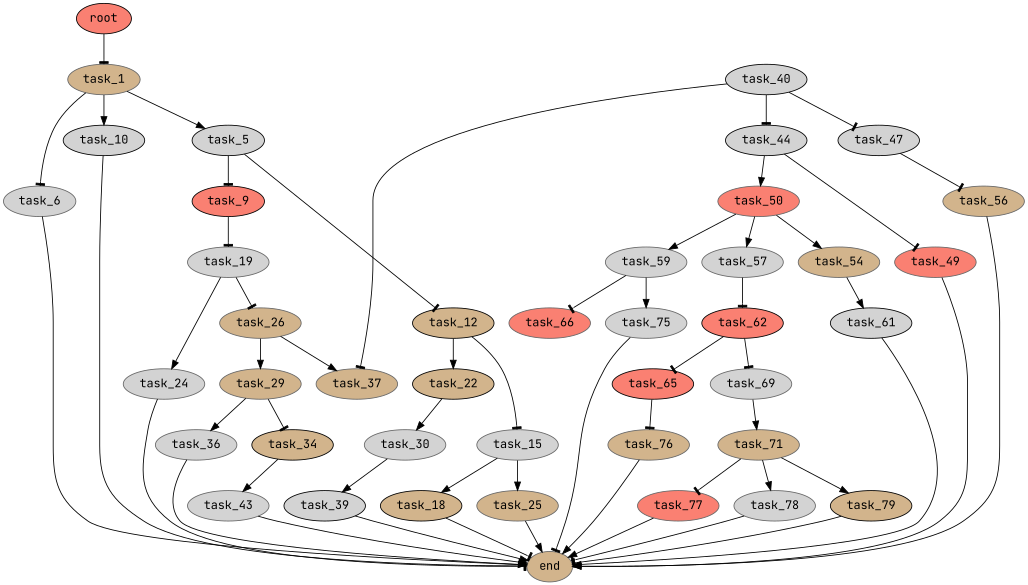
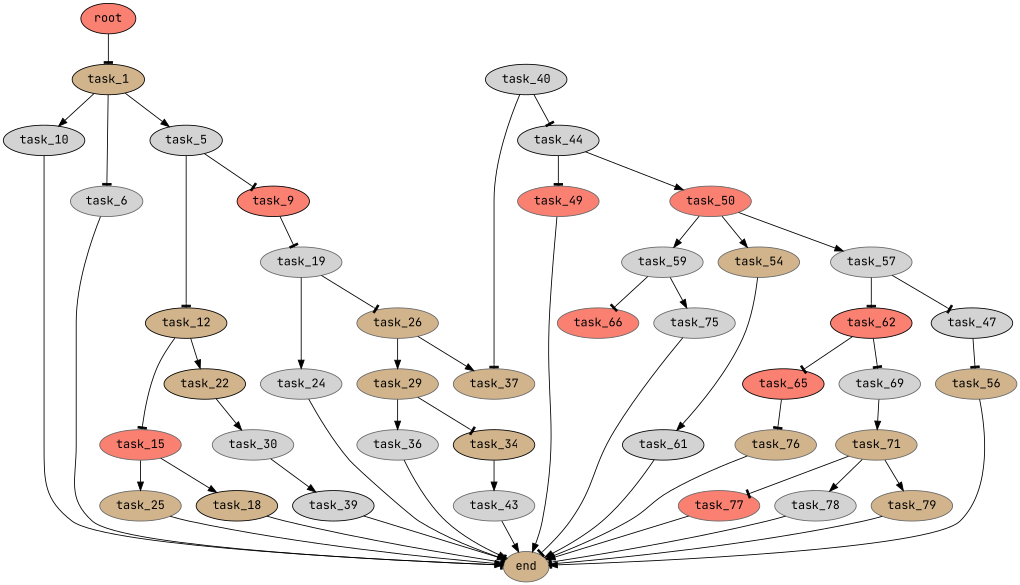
node "task_1": color gray40 -> black
edge "task_40" -> "task_47": now "task_57" -> "task_47"
node "task_15": fillcolor lightgrey -> salmon
node "task_79": color black -> gray40
